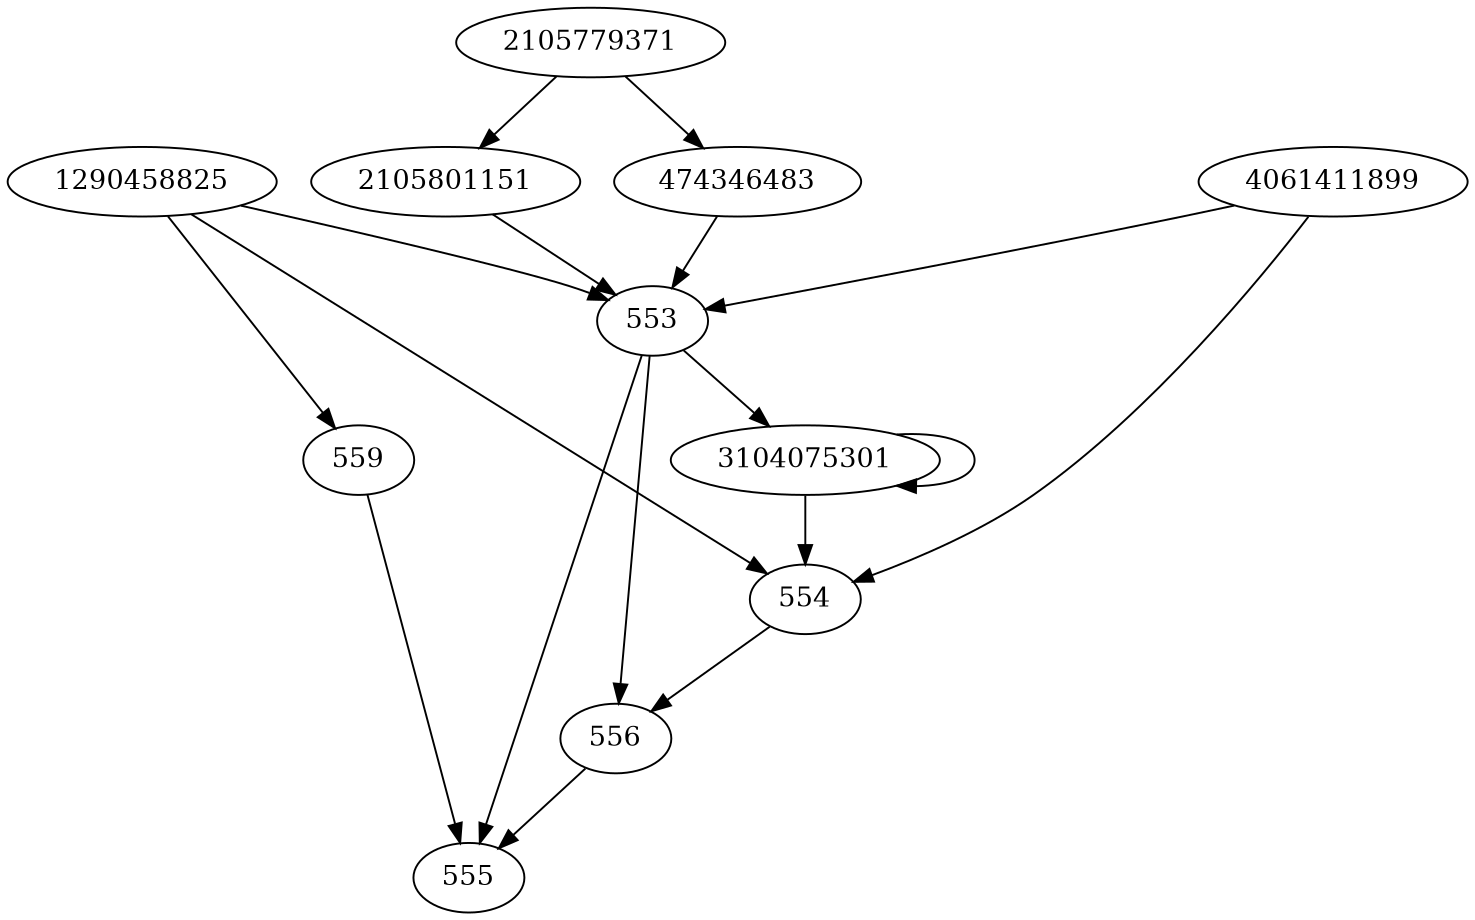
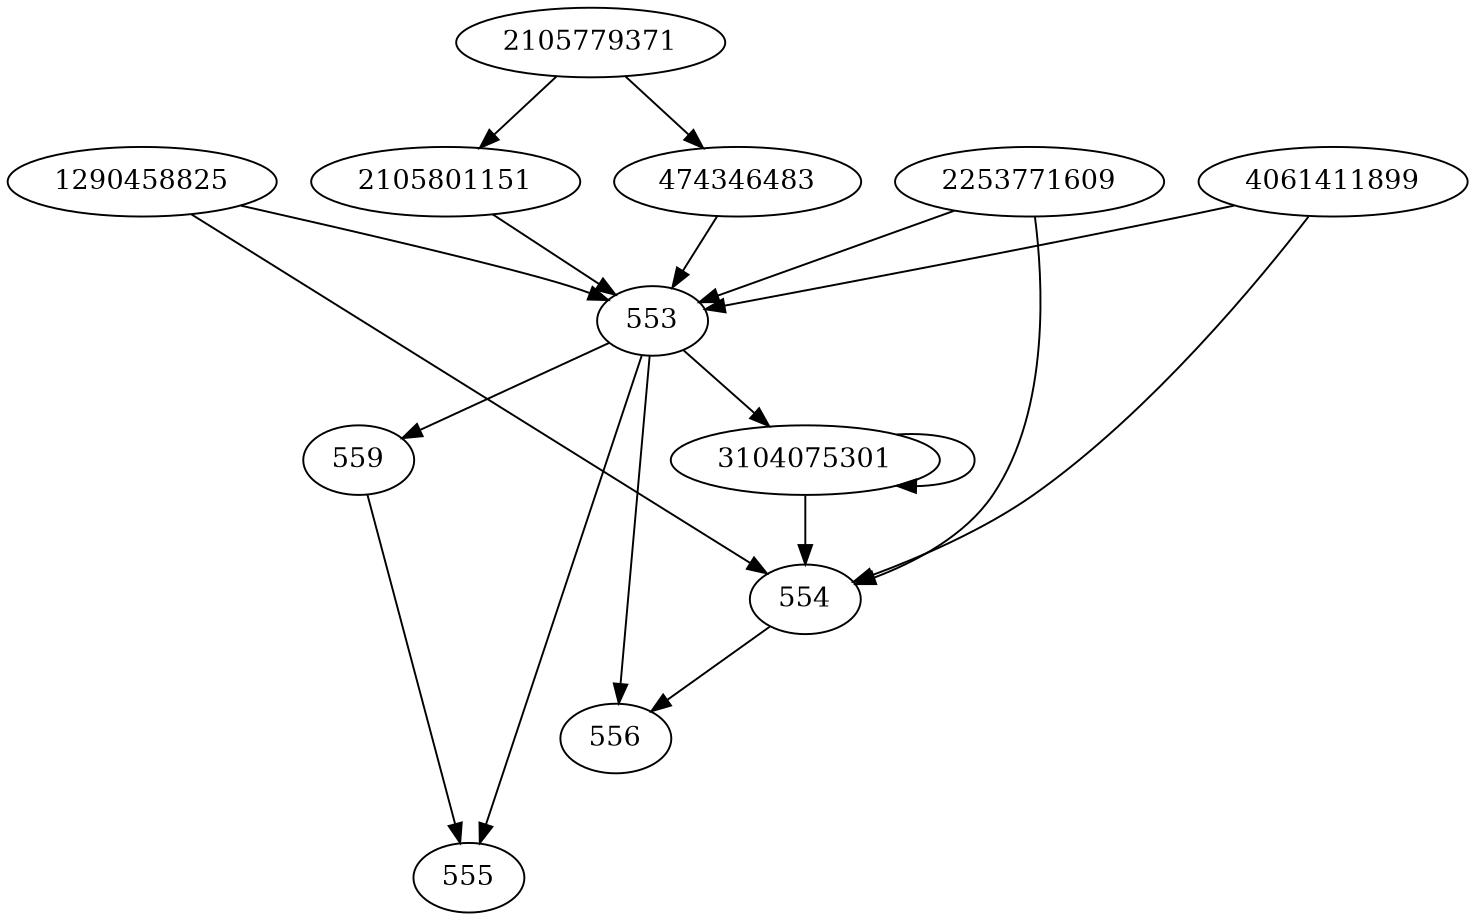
node "2253771609": added
edge "1290458825" -> "559": now "553" -> "559"
edge "556" -> "555": removed
